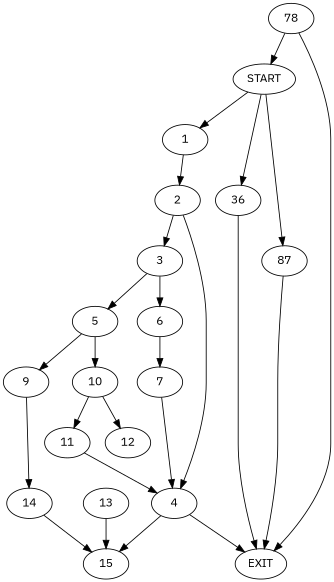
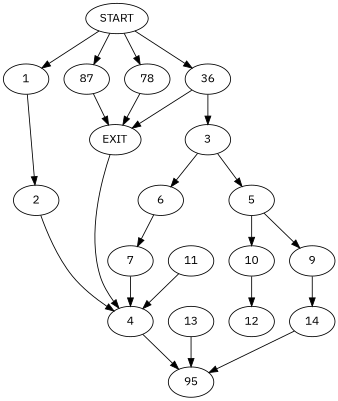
edge "78" -> "START": reversed
edge "2" -> "3": now "36" -> "3"
edge "10" -> "11": removed
edge "4" -> "EXIT": reversed
node "15": label "15" -> "95"
